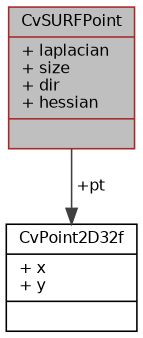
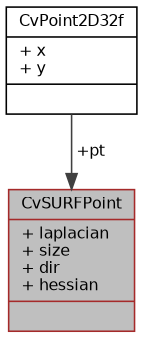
edge "CvSURFPoint" -> "CvPoint2D32f": reversed
